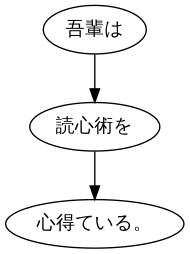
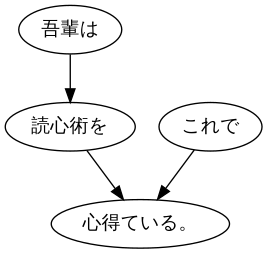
node "これで": added
